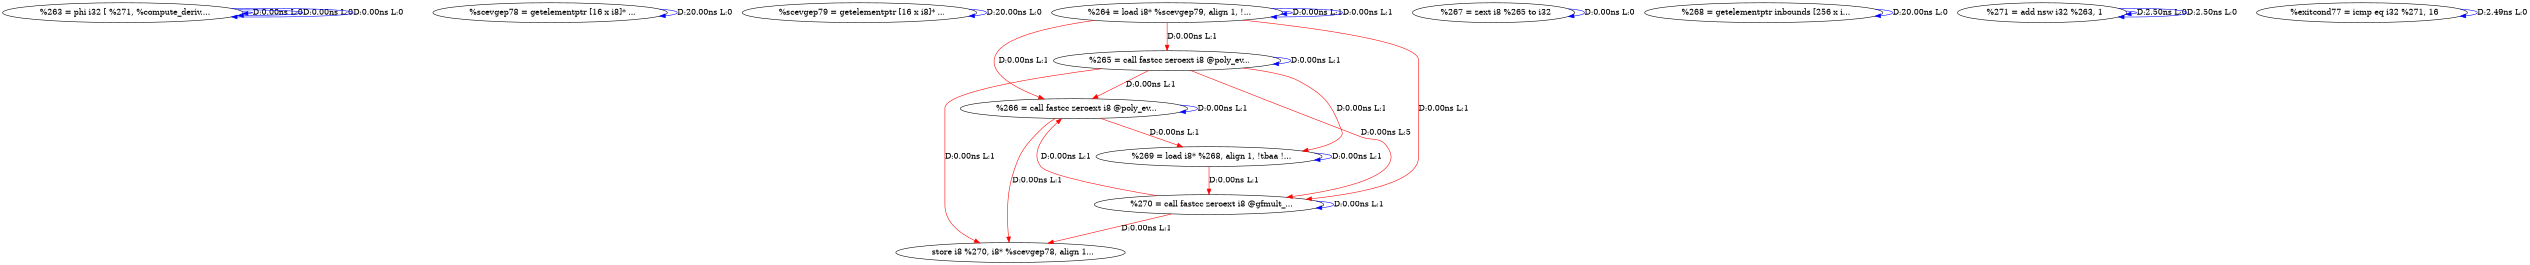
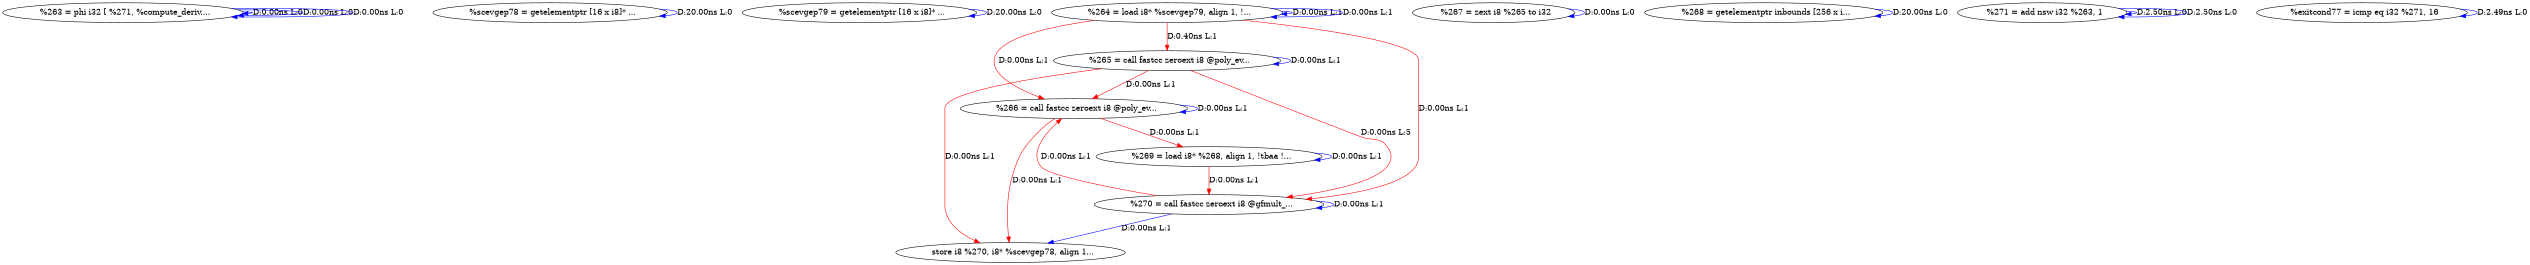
edge "%264 = load i8* %scevgep79, align 1, !..." -> "%265 = call fastcc zeroext i8 @poly_ev...": label "D:0.00ns L:1" -> "D:0.40ns L:1"
edge "%265 = call fastcc zeroext i8 @poly_ev..." -> "%269 = load i8* %268, align 1, !tbaa !...": removed, label "D:0.00ns L:1"
edge "%270 = call fastcc zeroext i8 @gfmult_..." -> "store i8 %270, i8* %scevgep78, align 1...": color red -> blue
